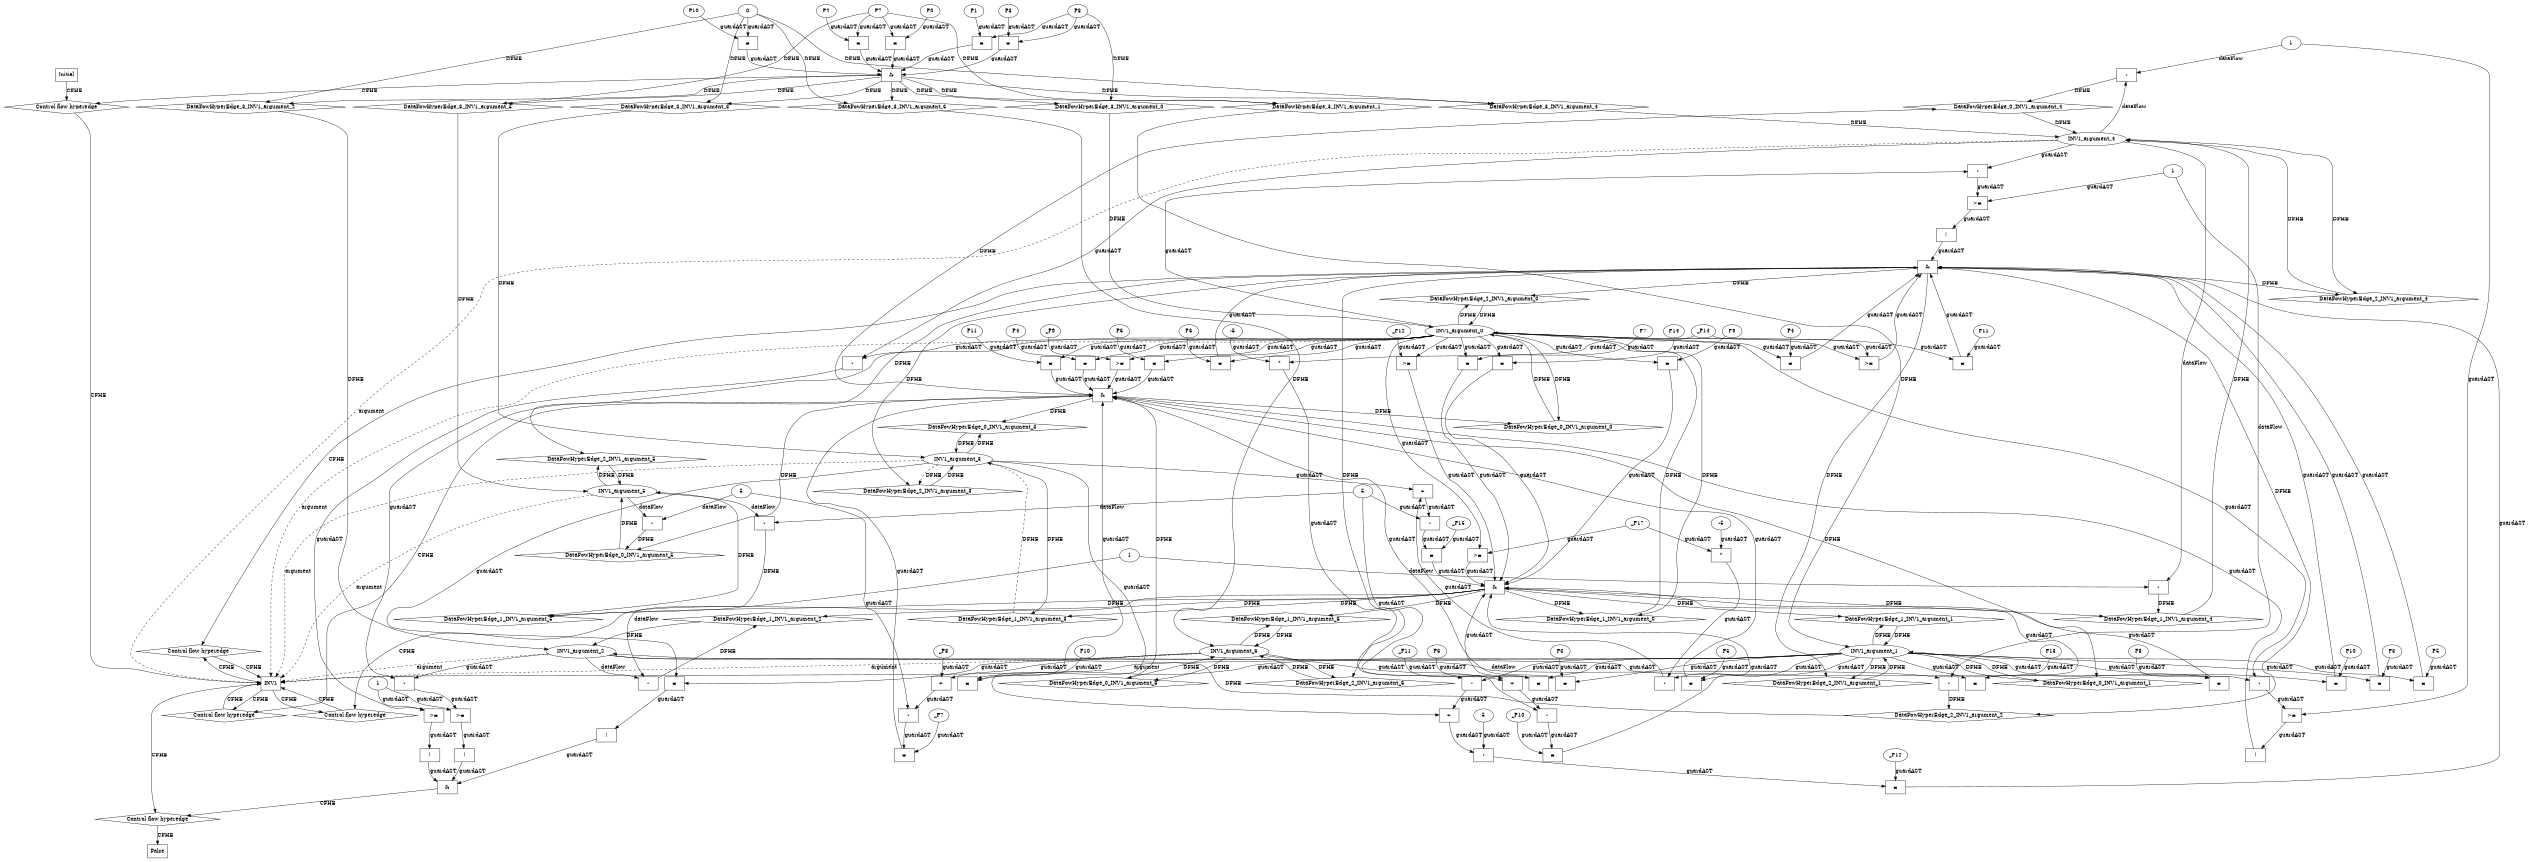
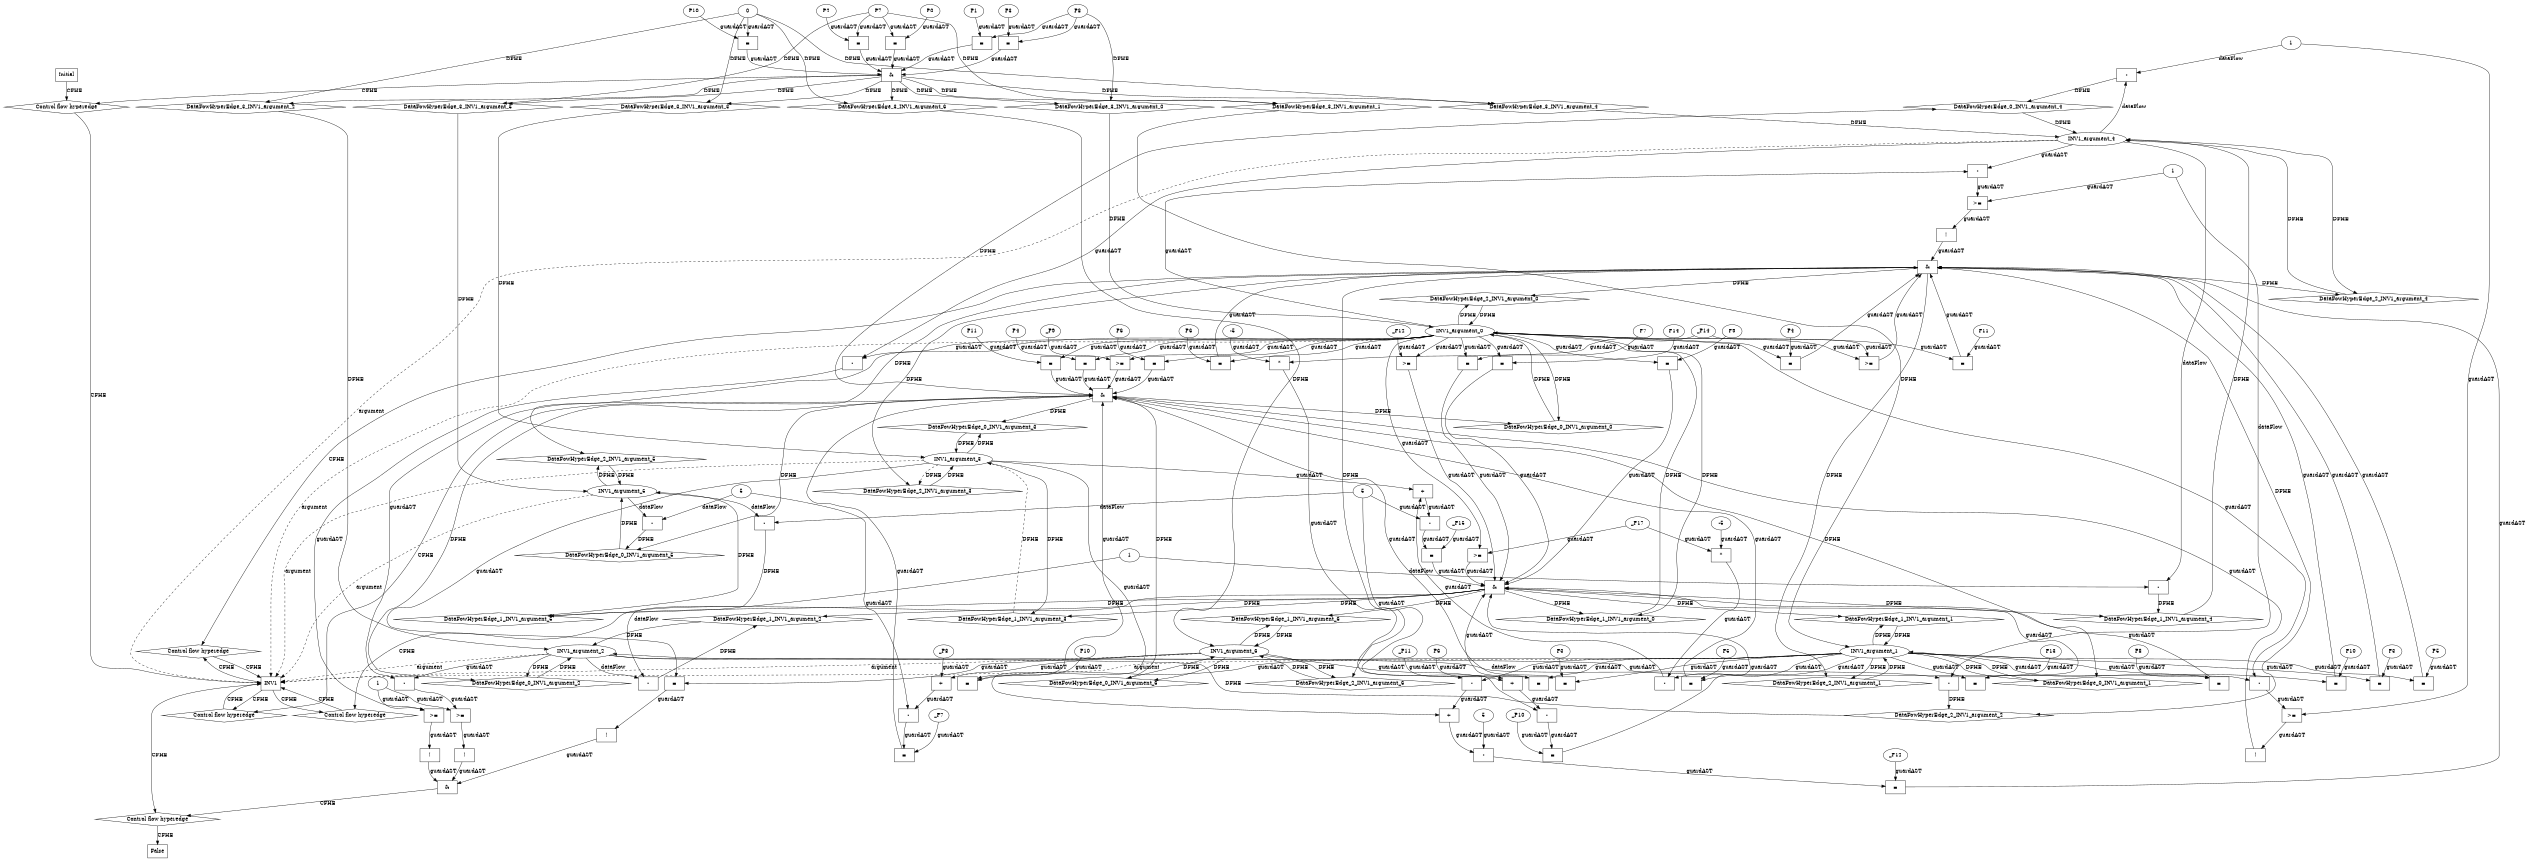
edge "INV1_argument_1" -> "INV1": style solid -> dashed
node "DataFowHyperEdge_0_INV1_argument_2": added
